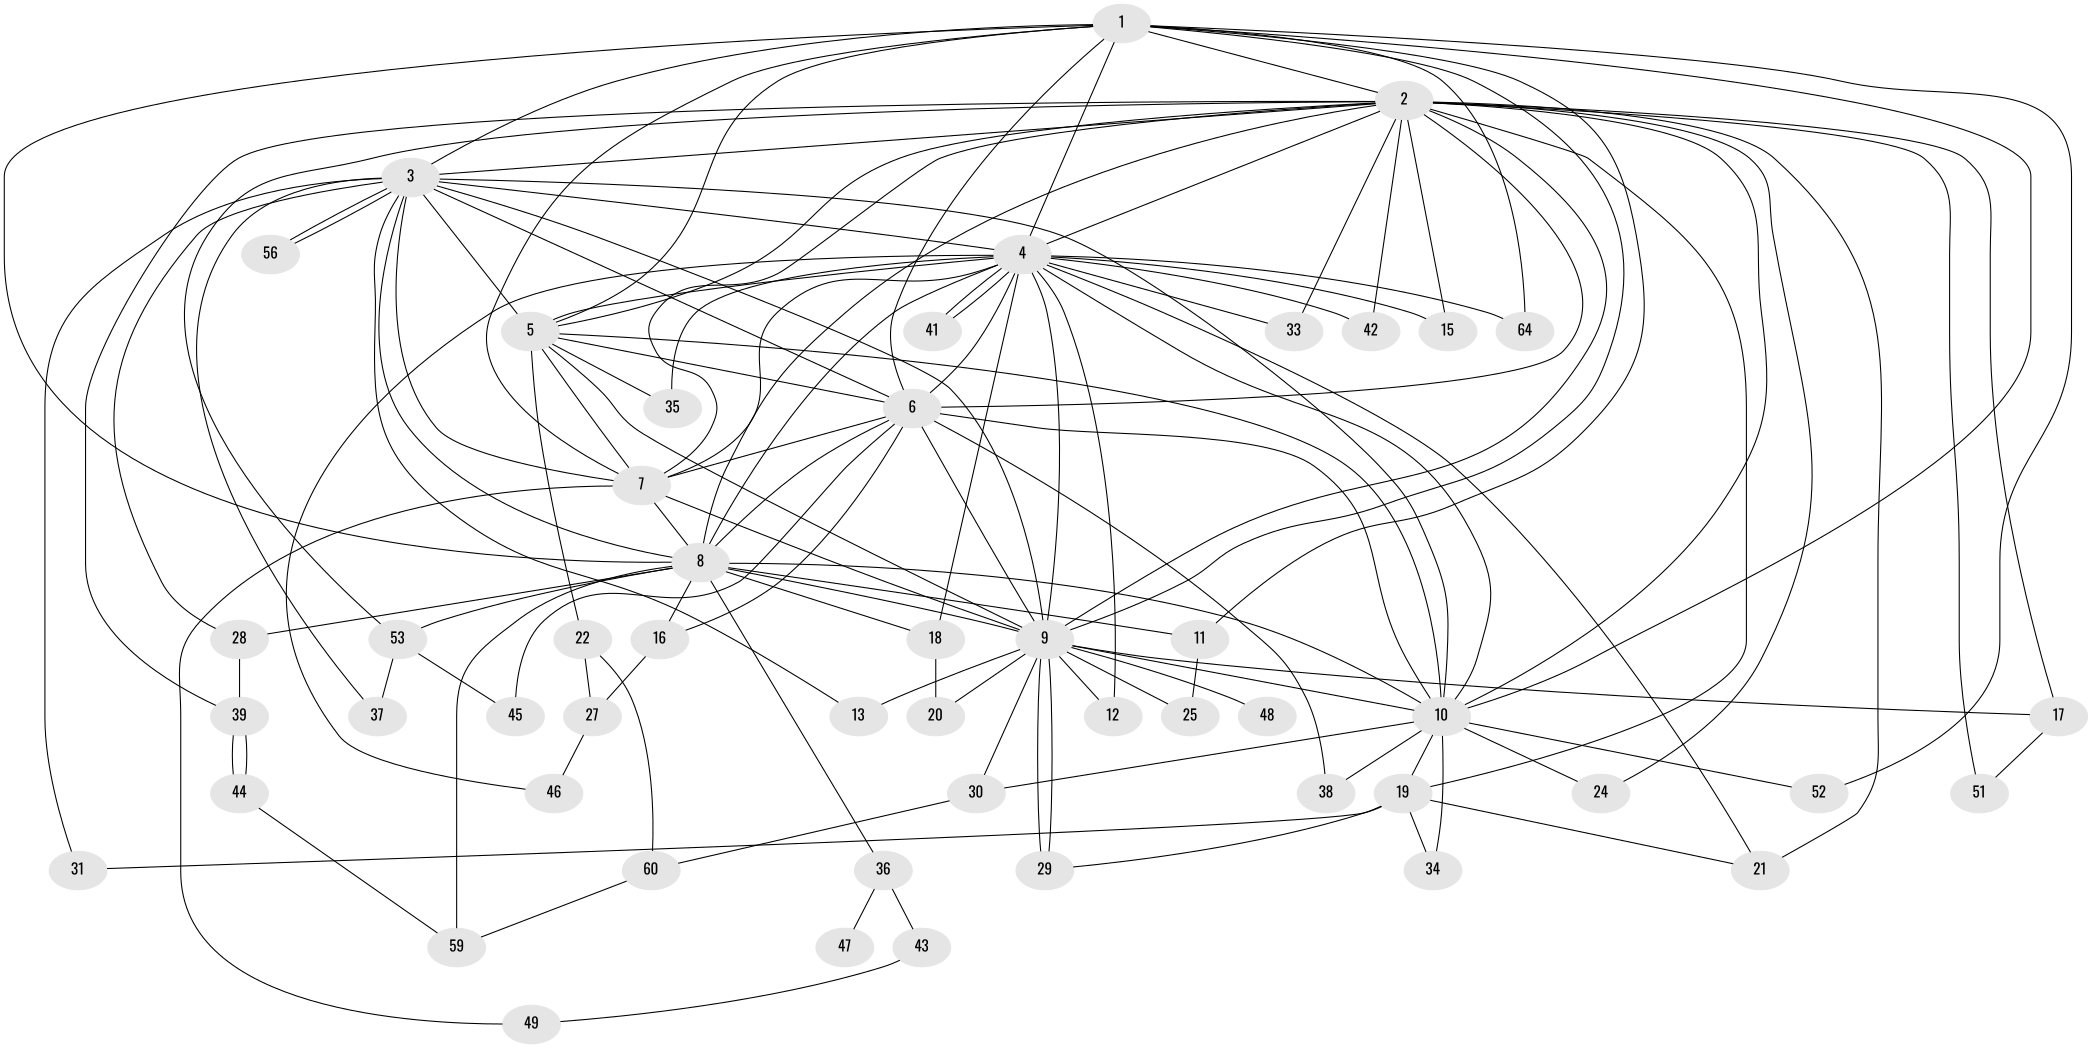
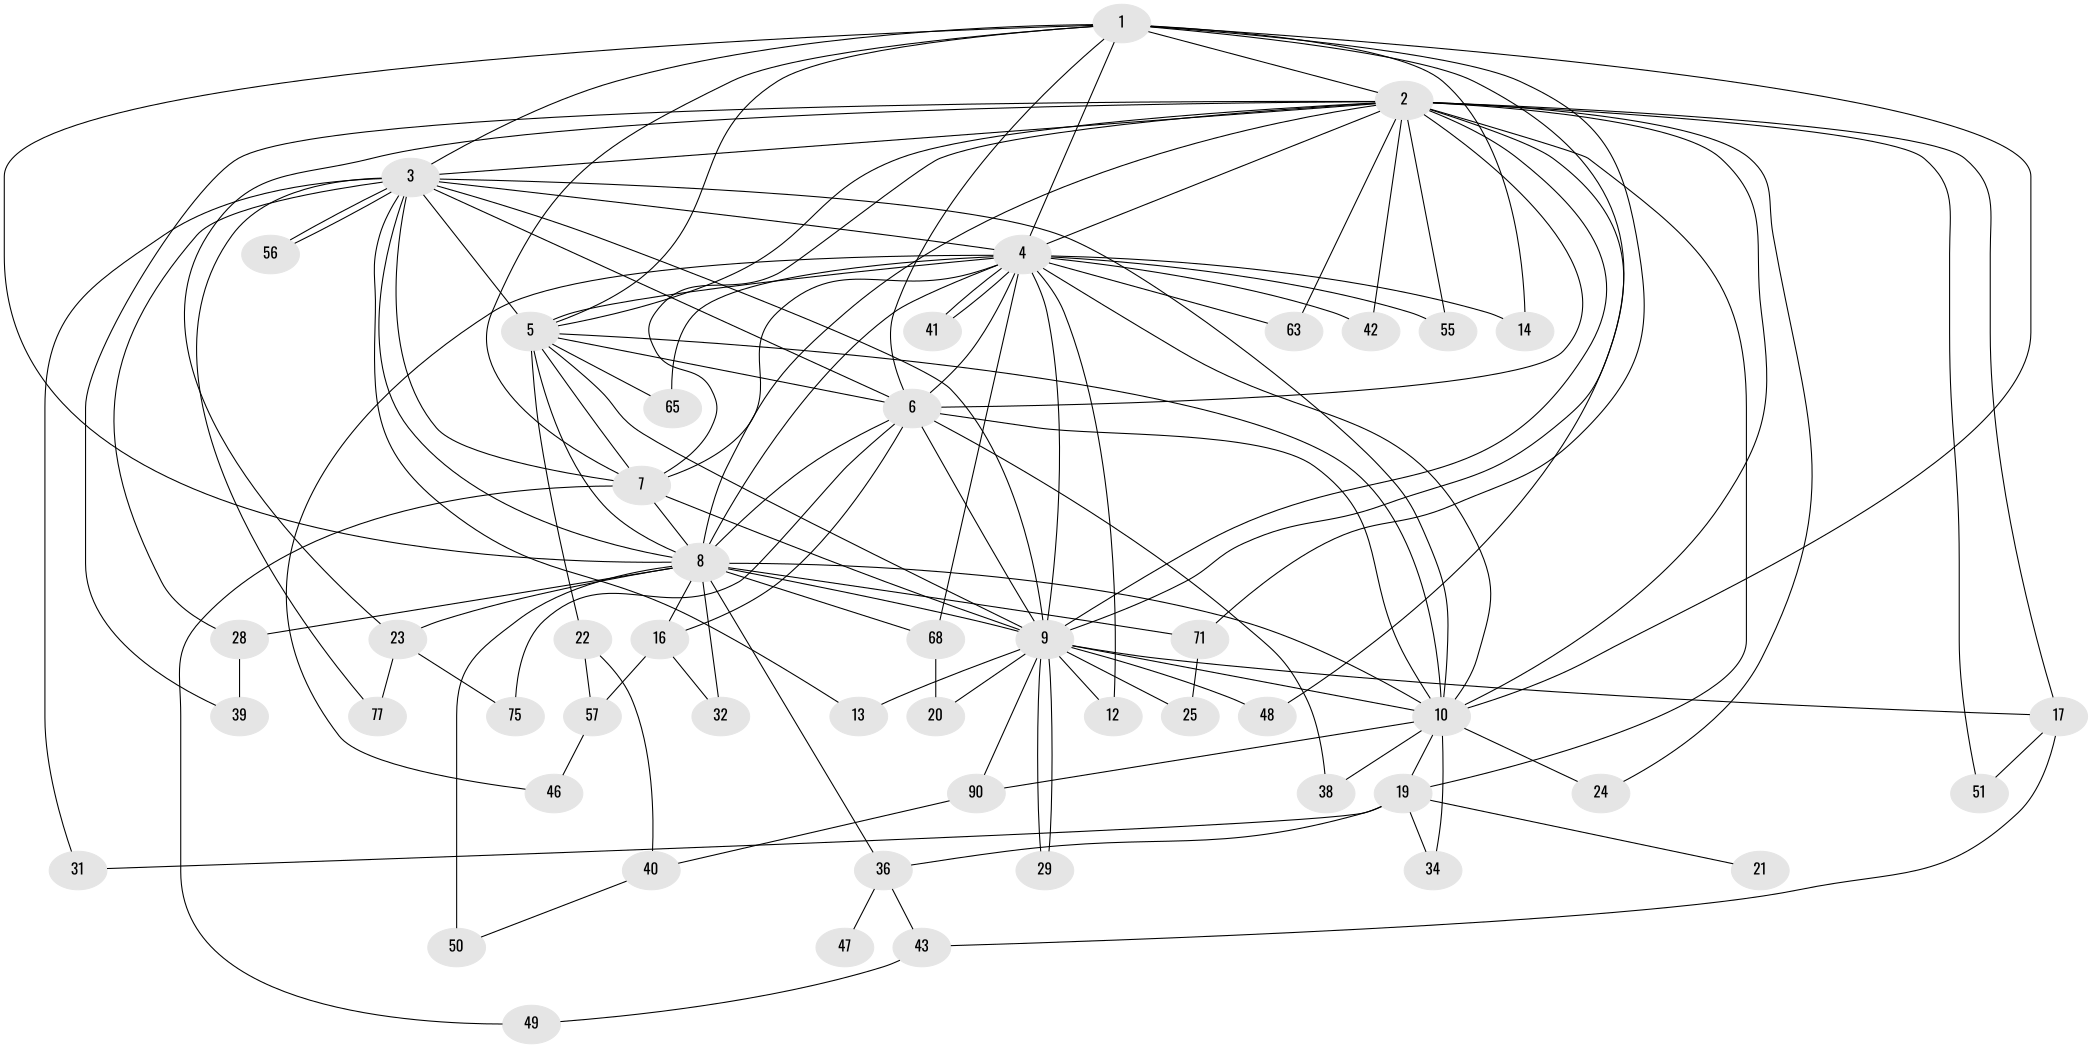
node "33": label "33" -> "63"
node "15": label "15" -> "55"
node "64": label "64" -> "14"
edge "2" -- "21": now "2" -- "48"
node "35": label "35" -> "65"
edge "6" -- "7": removed
edge "4" -- "21": removed
edge "5" -- "8": added
node "53": label "53" -> "23"
node "18": label "18" -> "68"
node "11": label "11" -> "71"
node "37": label "37" -> "77"
node "45": label "45" -> "75"
node "27": label "27" -> "57"
node "32": added
node "44": removed
node "30": label "30" -> "90"
node "52": removed
edge "19" -- "29": now "19" -- "36"
node "60": label "60" -> "40"
edge "17" -- "43": added
node "59": label "59" -> "50"
